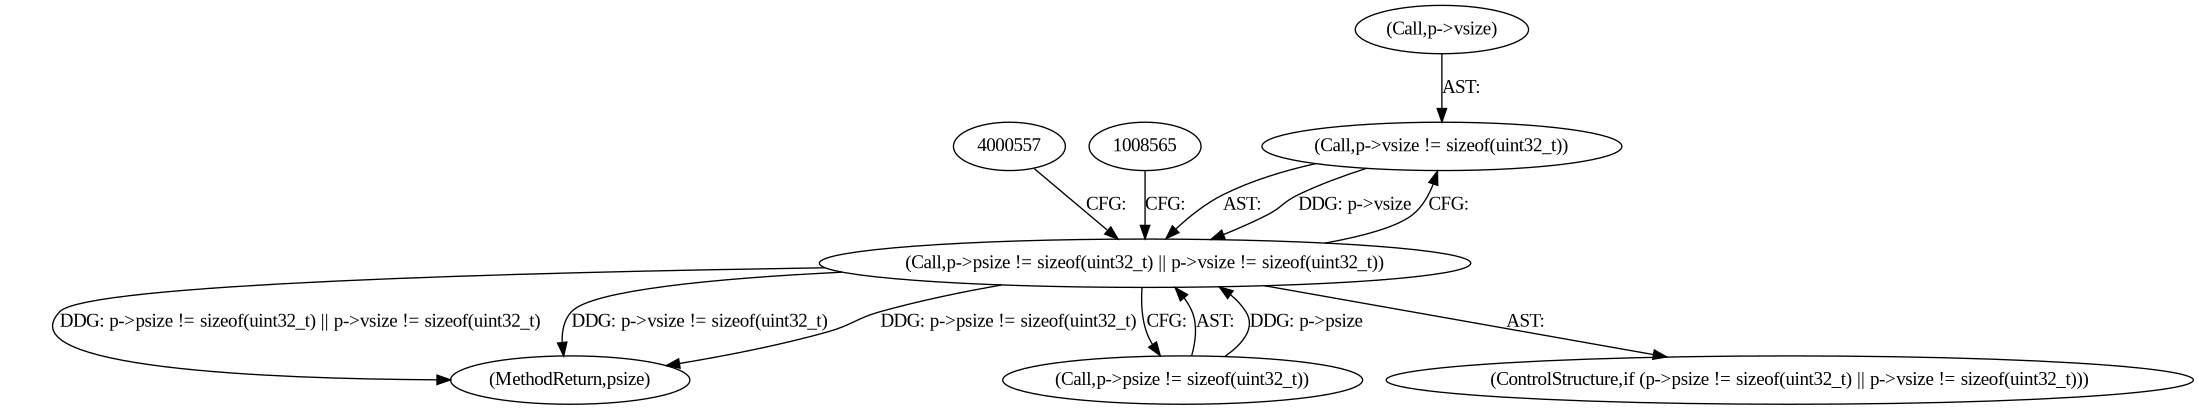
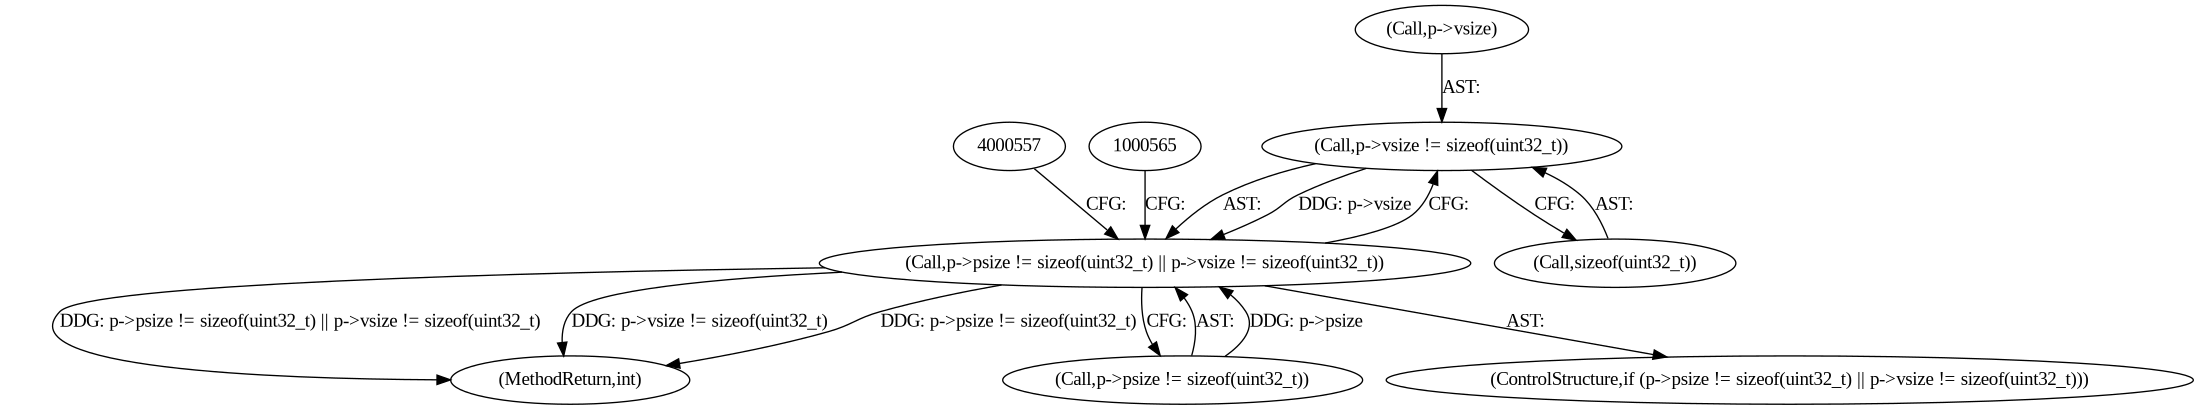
node "1008565": label "1008565" -> "1000565"
node "(Call,sizeof(uint32_t))": added
node "(MethodReturn,psize)": label "(MethodReturn,psize)" -> "(MethodReturn,int)"
